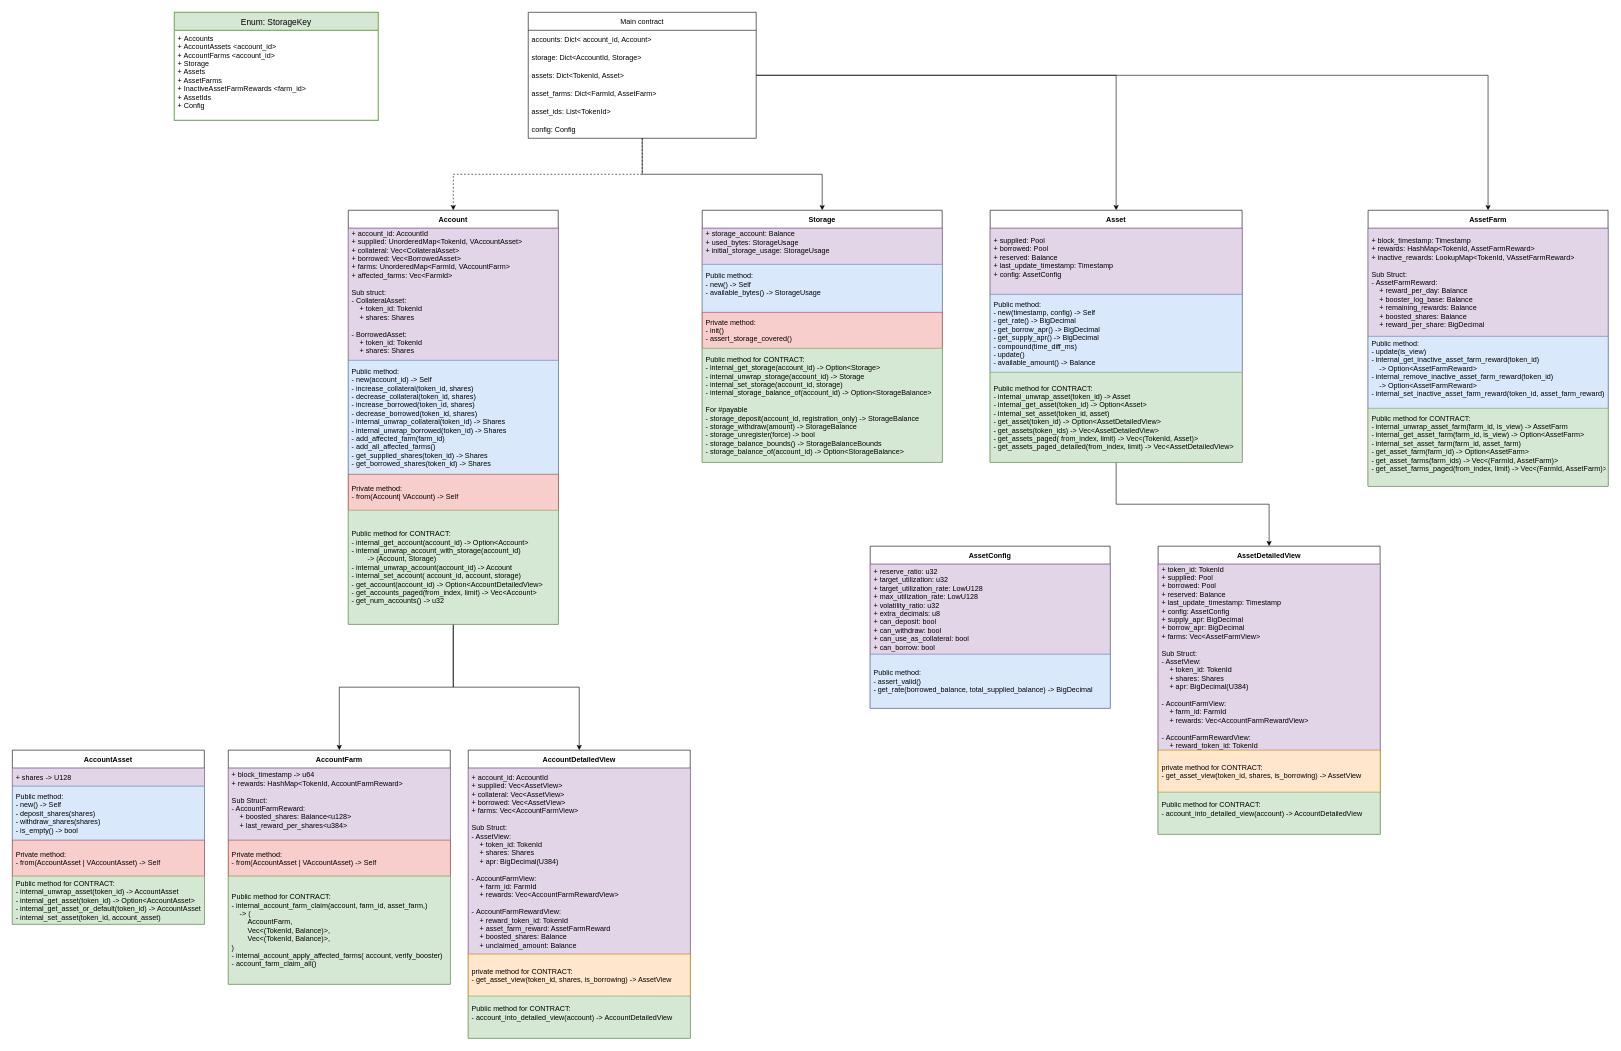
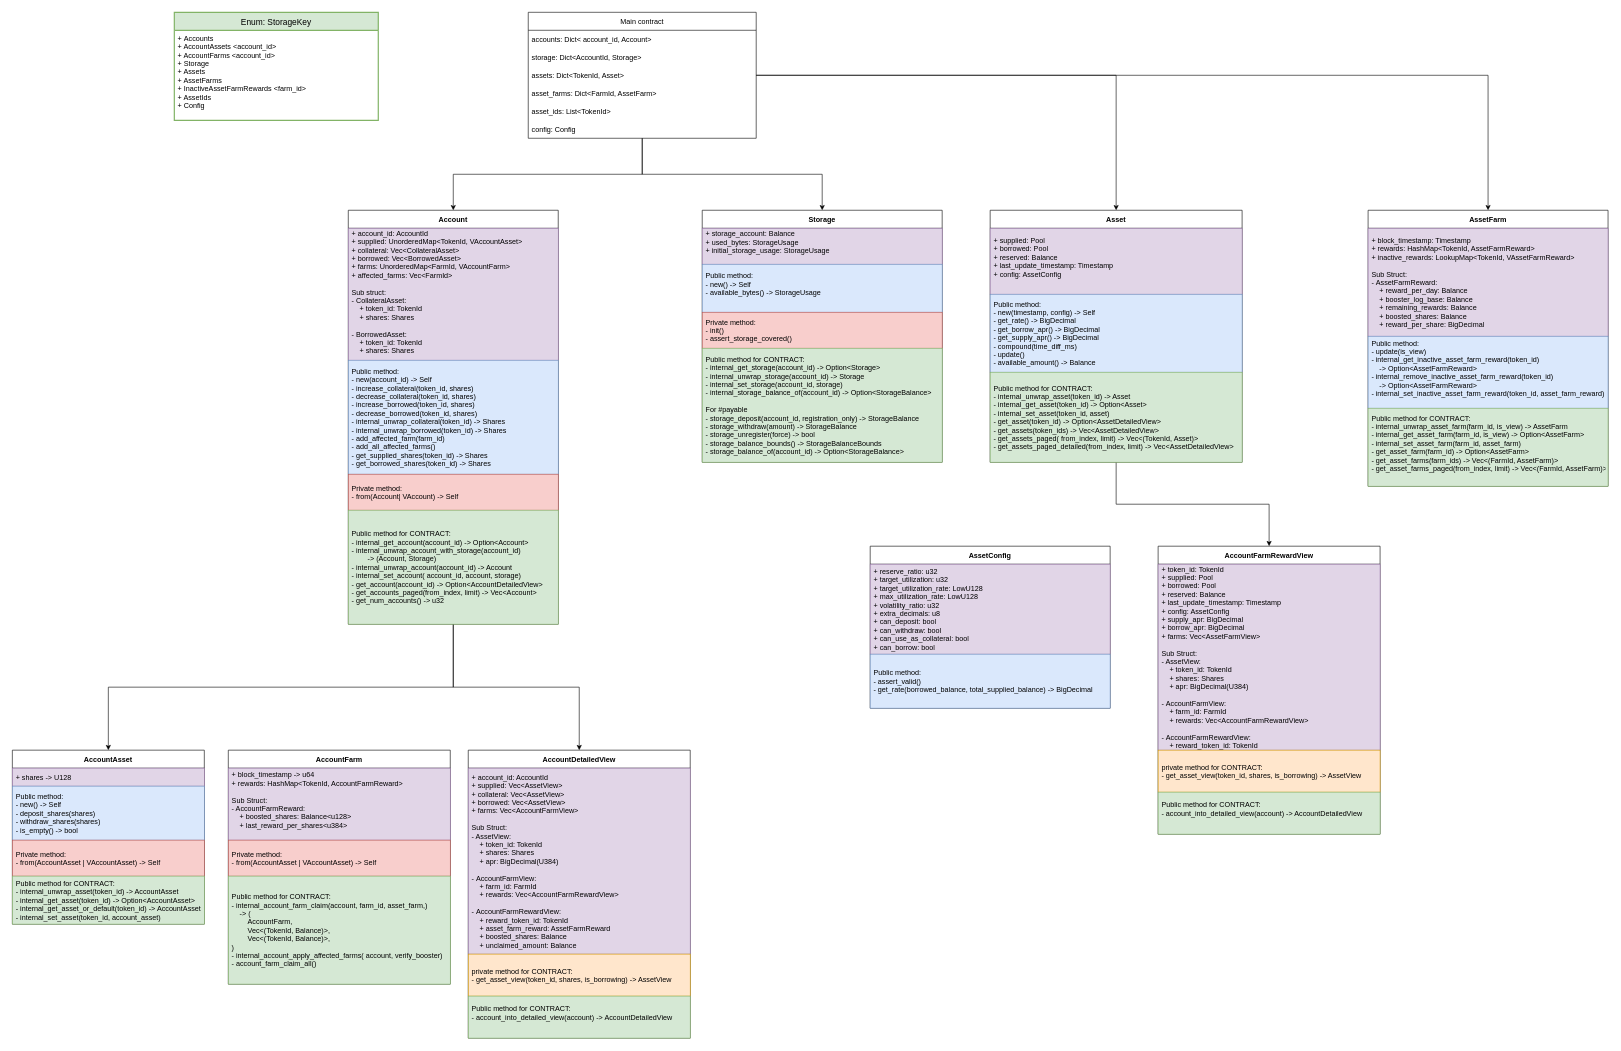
edge "Main contract" -> "Account": style dashed -> solid
node "AssetDetailedView": label "AssetDetailedView" -> "AccountFarmRewardView"
edge "Account" -> "AccountAsset": added
edge "Account" -> "AccountFarm": removed
